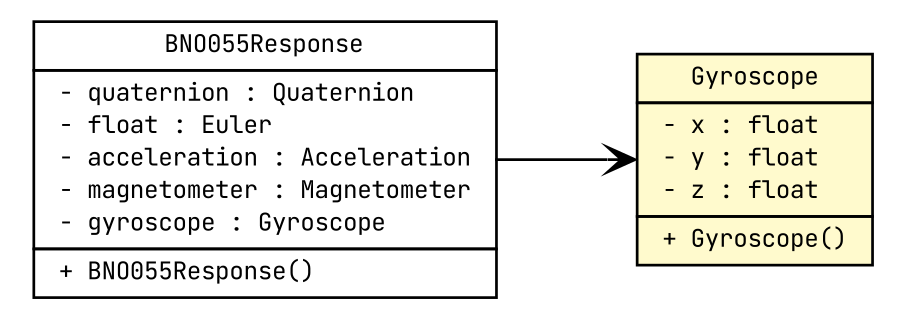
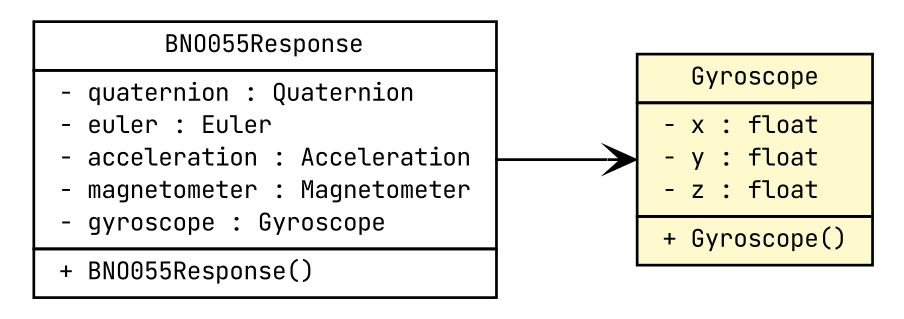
node "BNO055Response": text "- float : Euler" -> "- euler : Euler"
